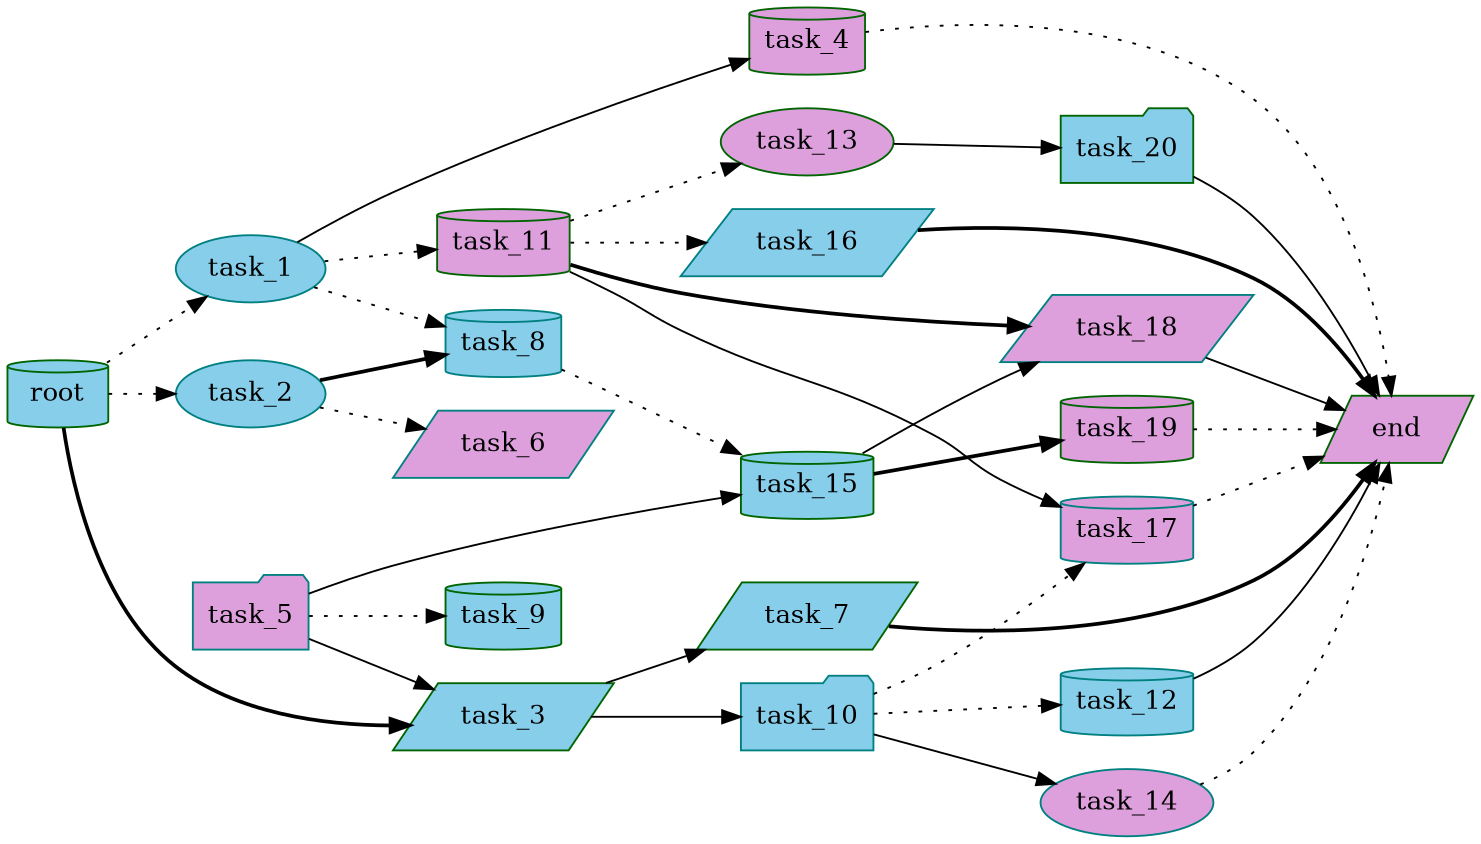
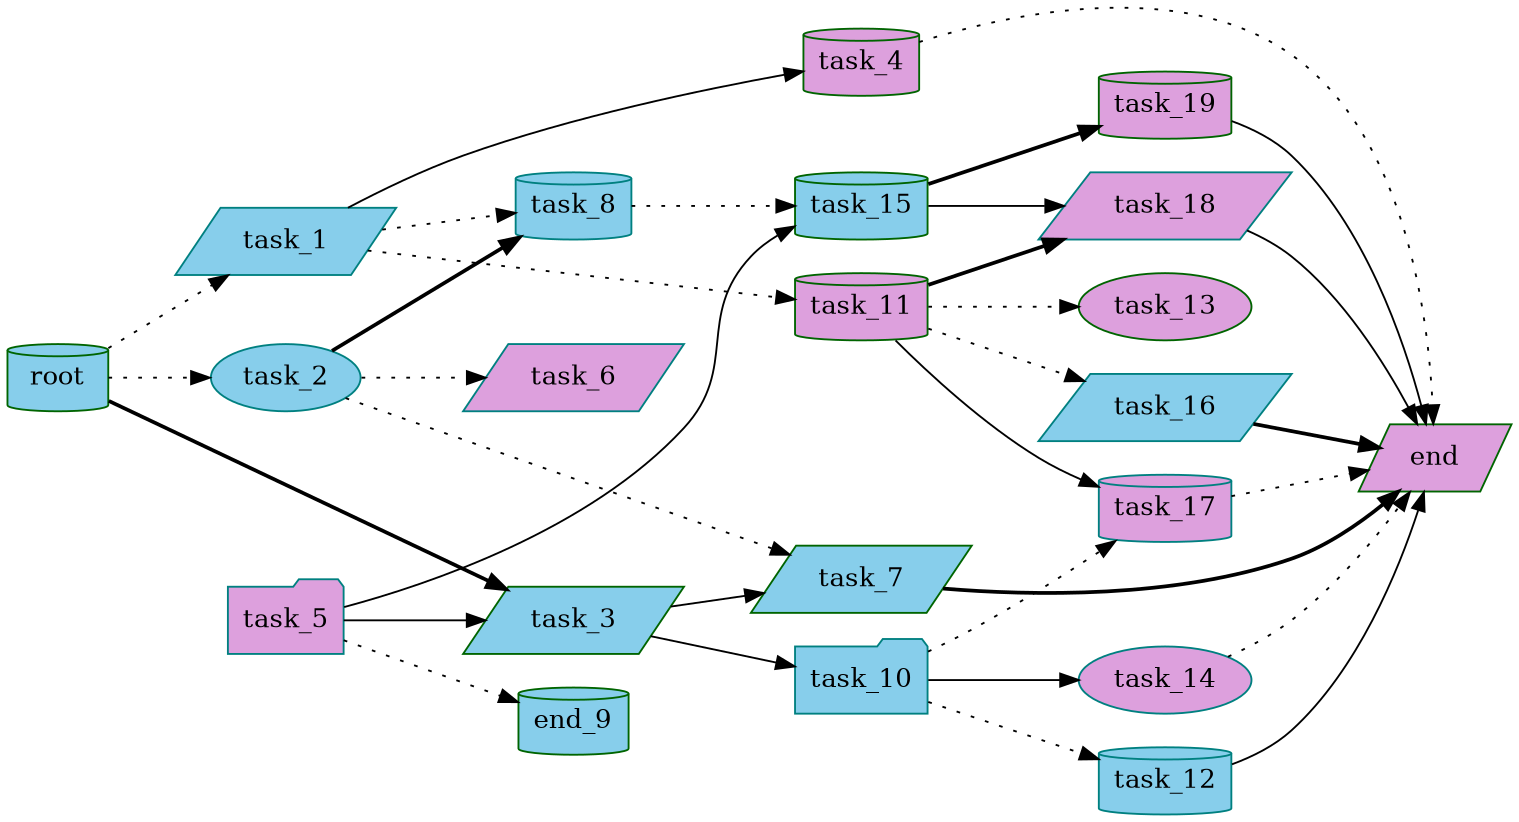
node "task_20": removed
node "task_1": shape ellipse -> parallelogram
edge "task_19" -> "end": style dotted -> solid
edge "task_2" -> "task_7": added
node "task_9": label "task_9" -> "end_9"
